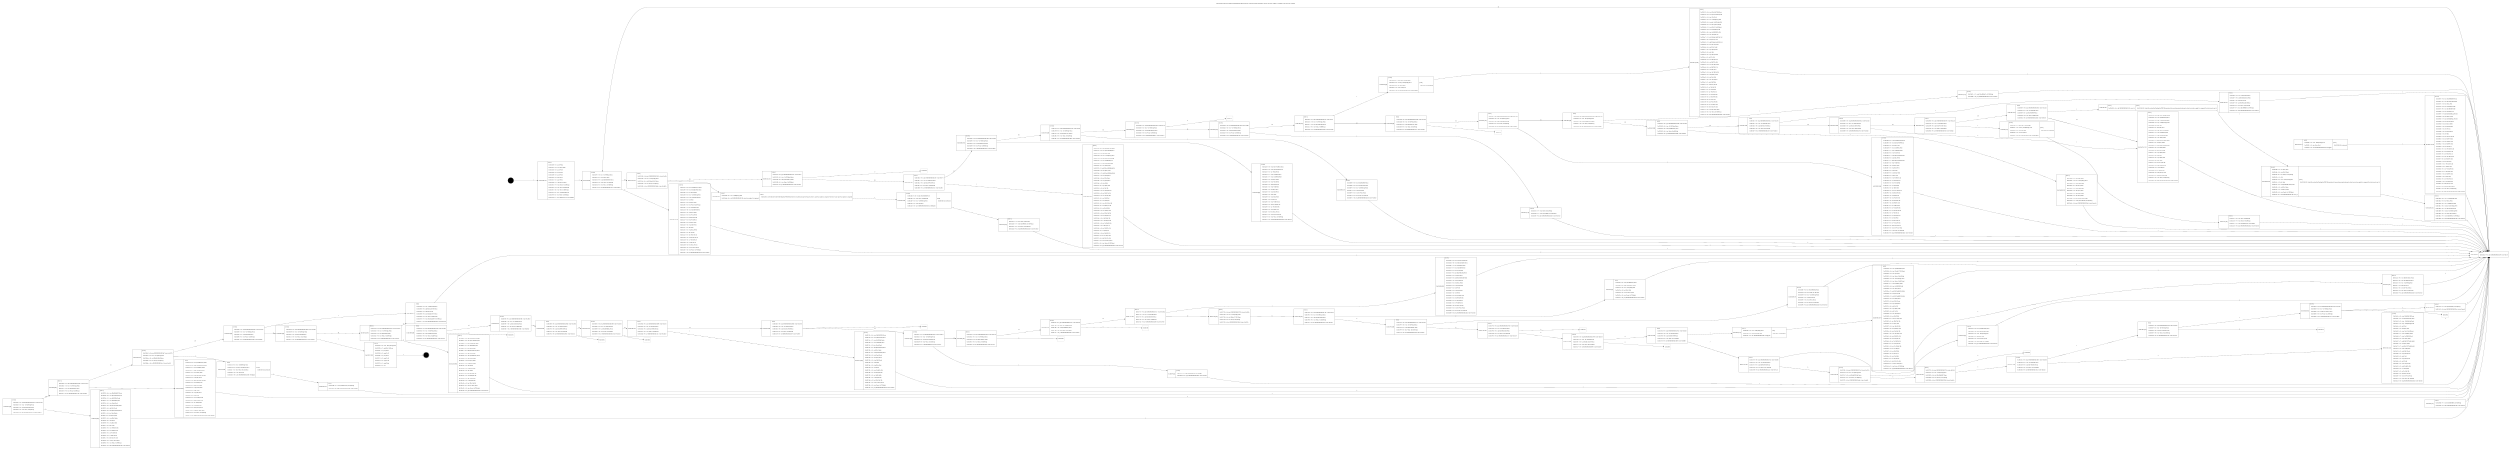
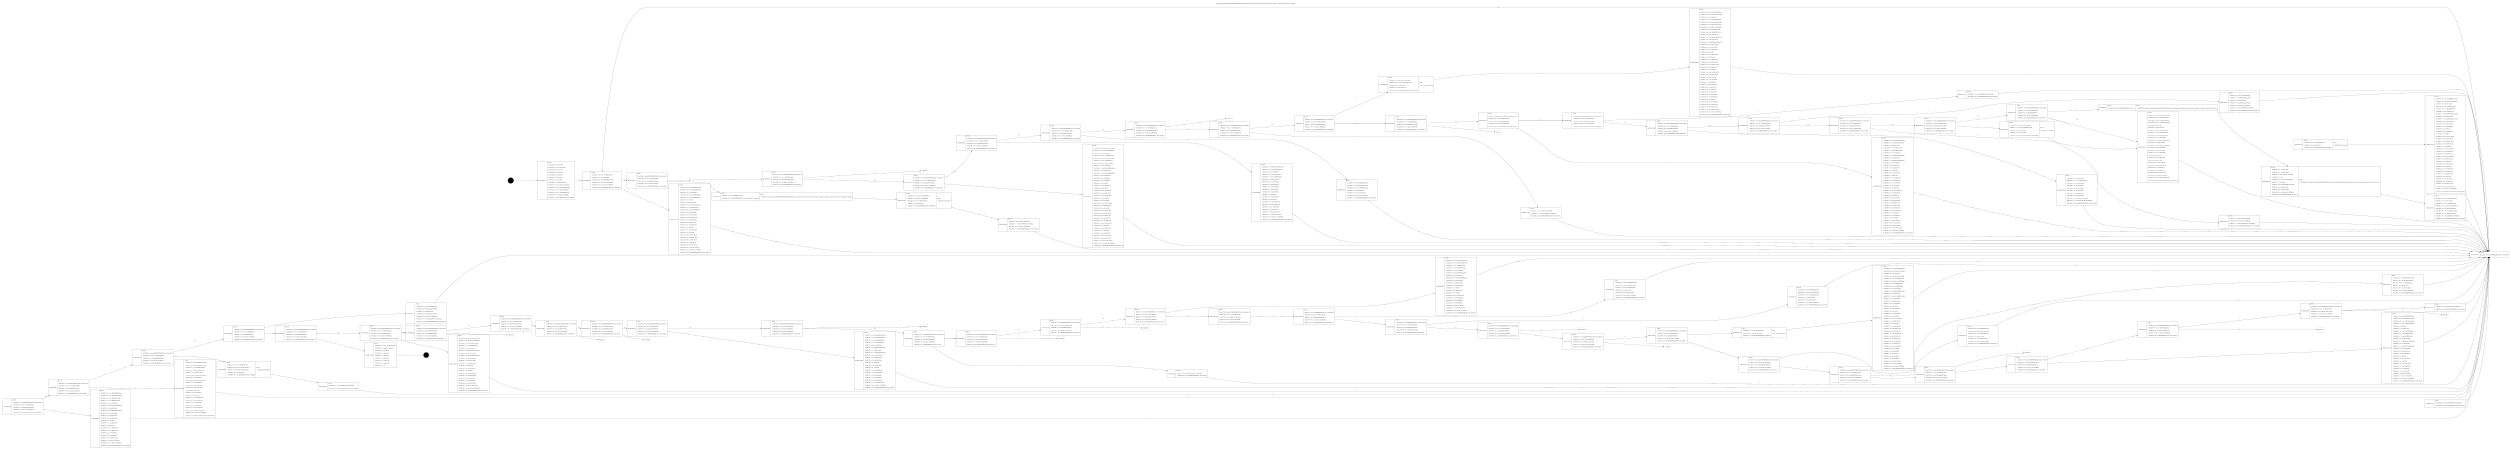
edge "0x40161d [25]" -> "0x401d5d [31]": now "0x40161d [25]" -> "0x401636 [25]"
